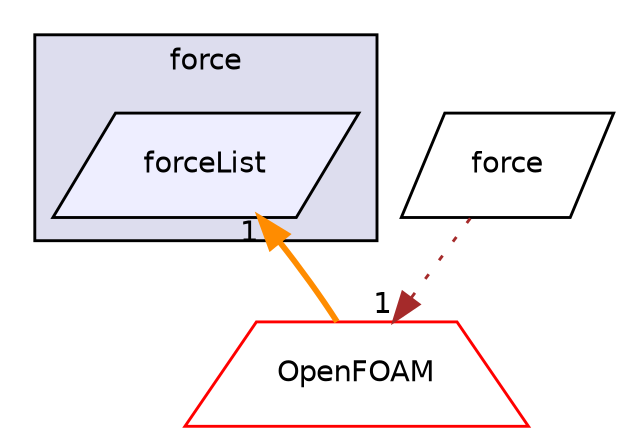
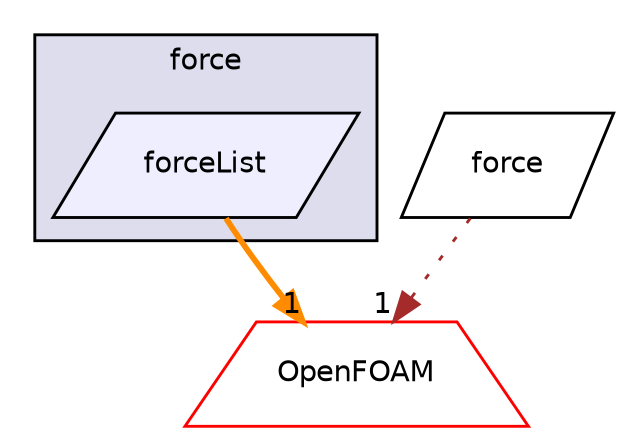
edge "OpenFOAM" -> "forceList": reversed
